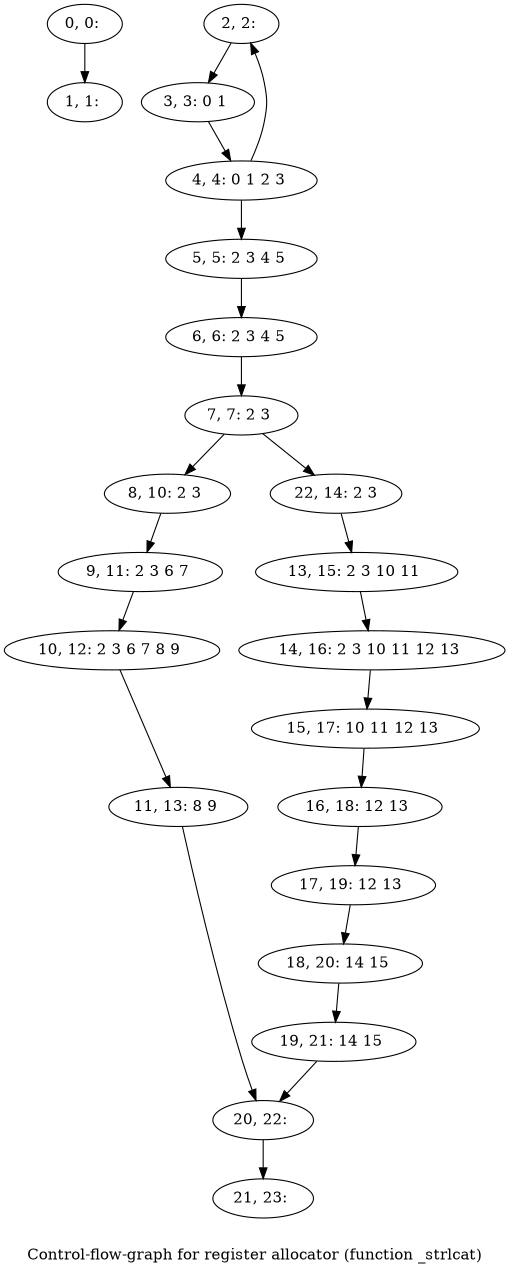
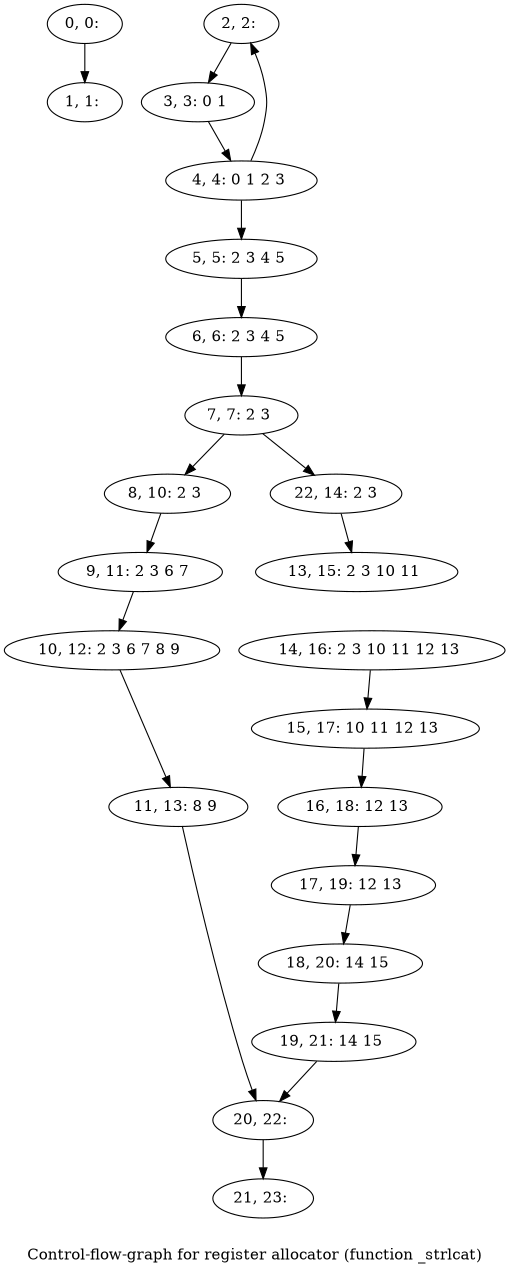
edge "13, 15: 2 3 10 11" -> "14, 16: 2 3 10 11 12 13": removed
